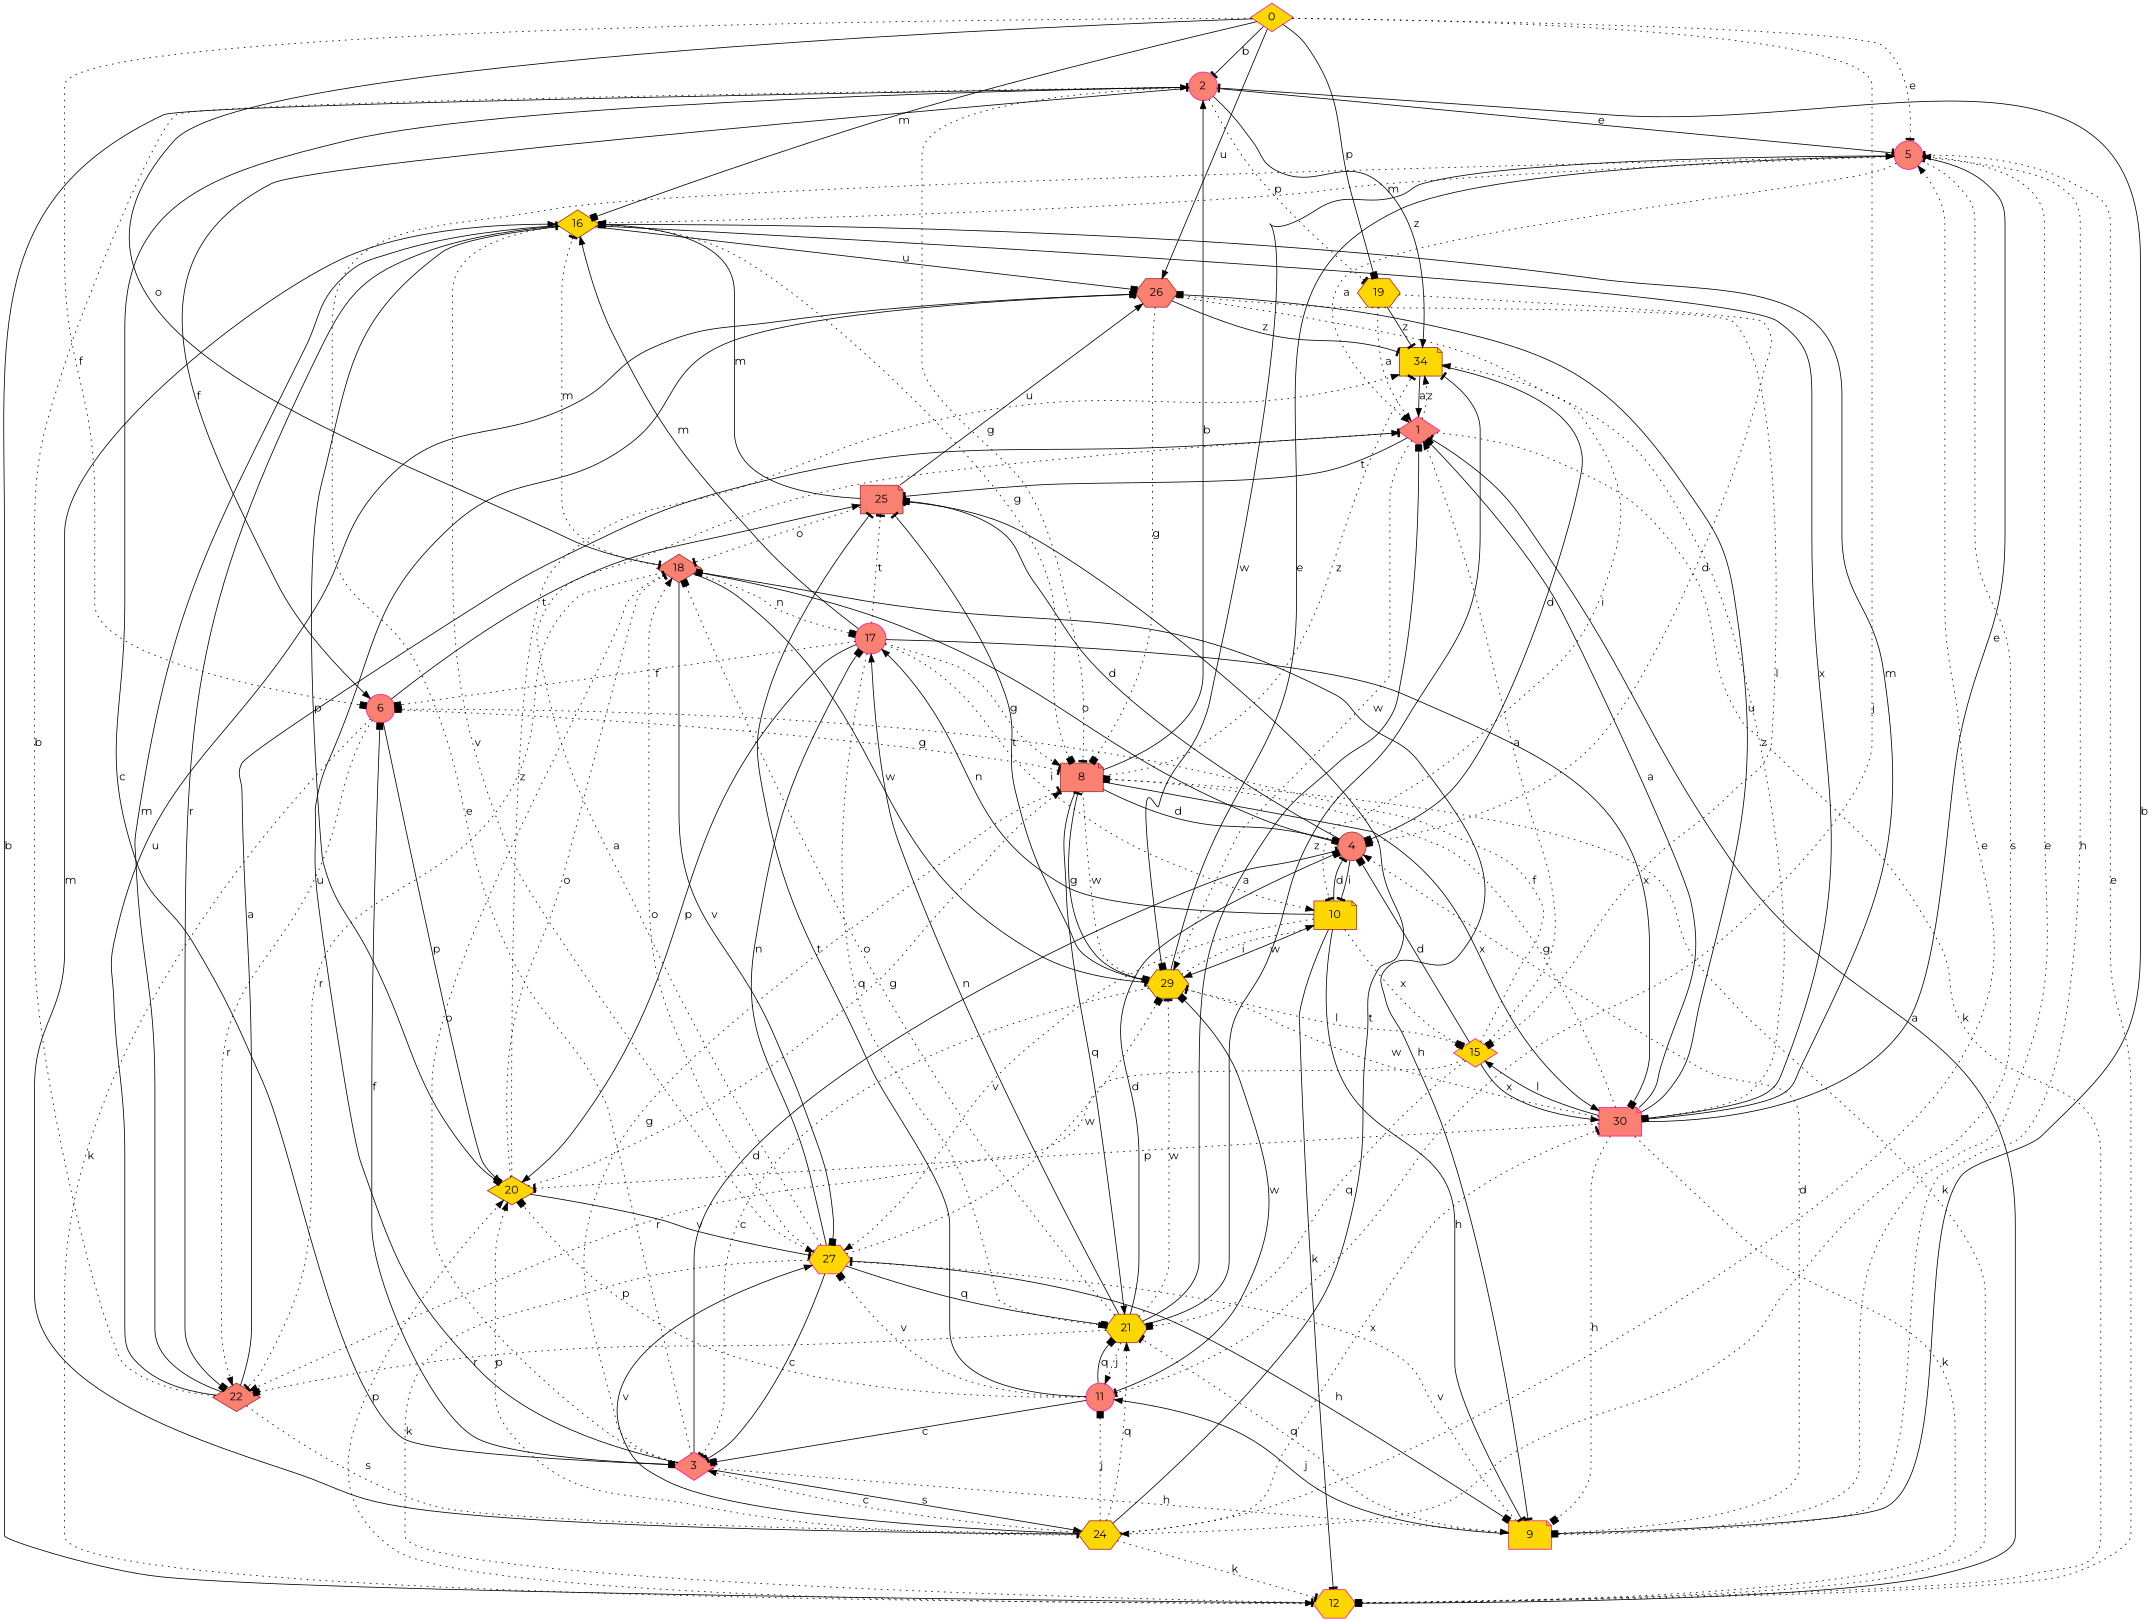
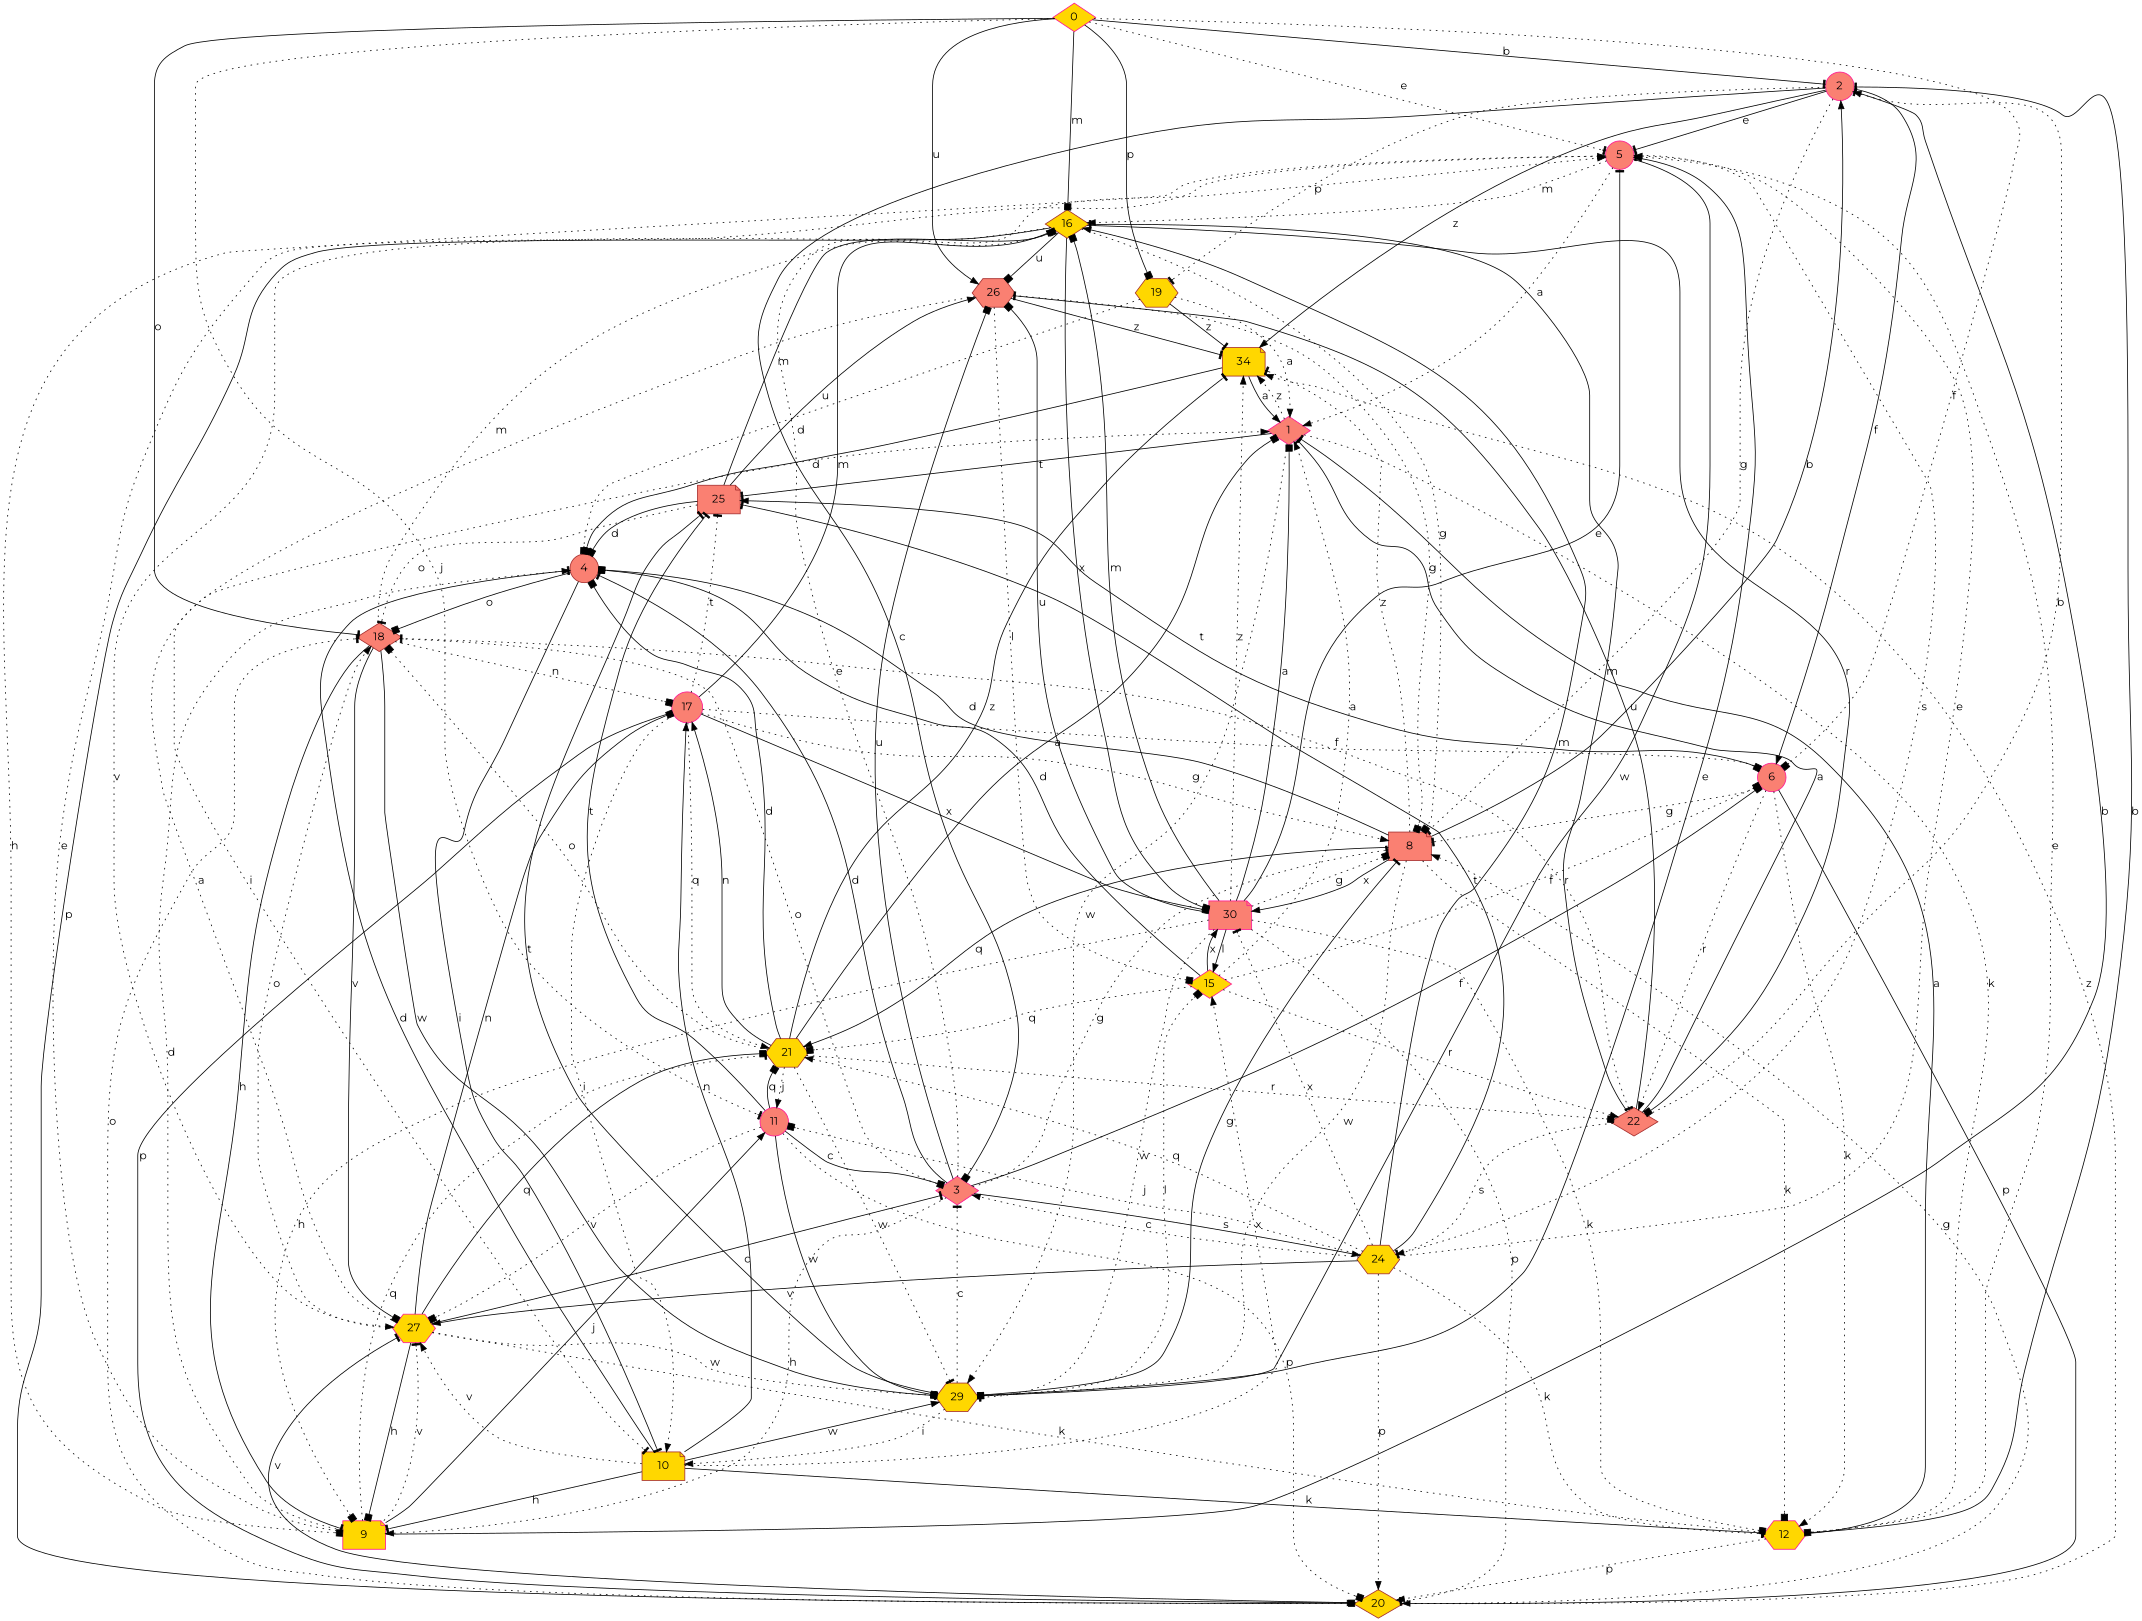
edge "18" -> "16": arrowhead tee -> normal
edge "4" -> "25": reversed
